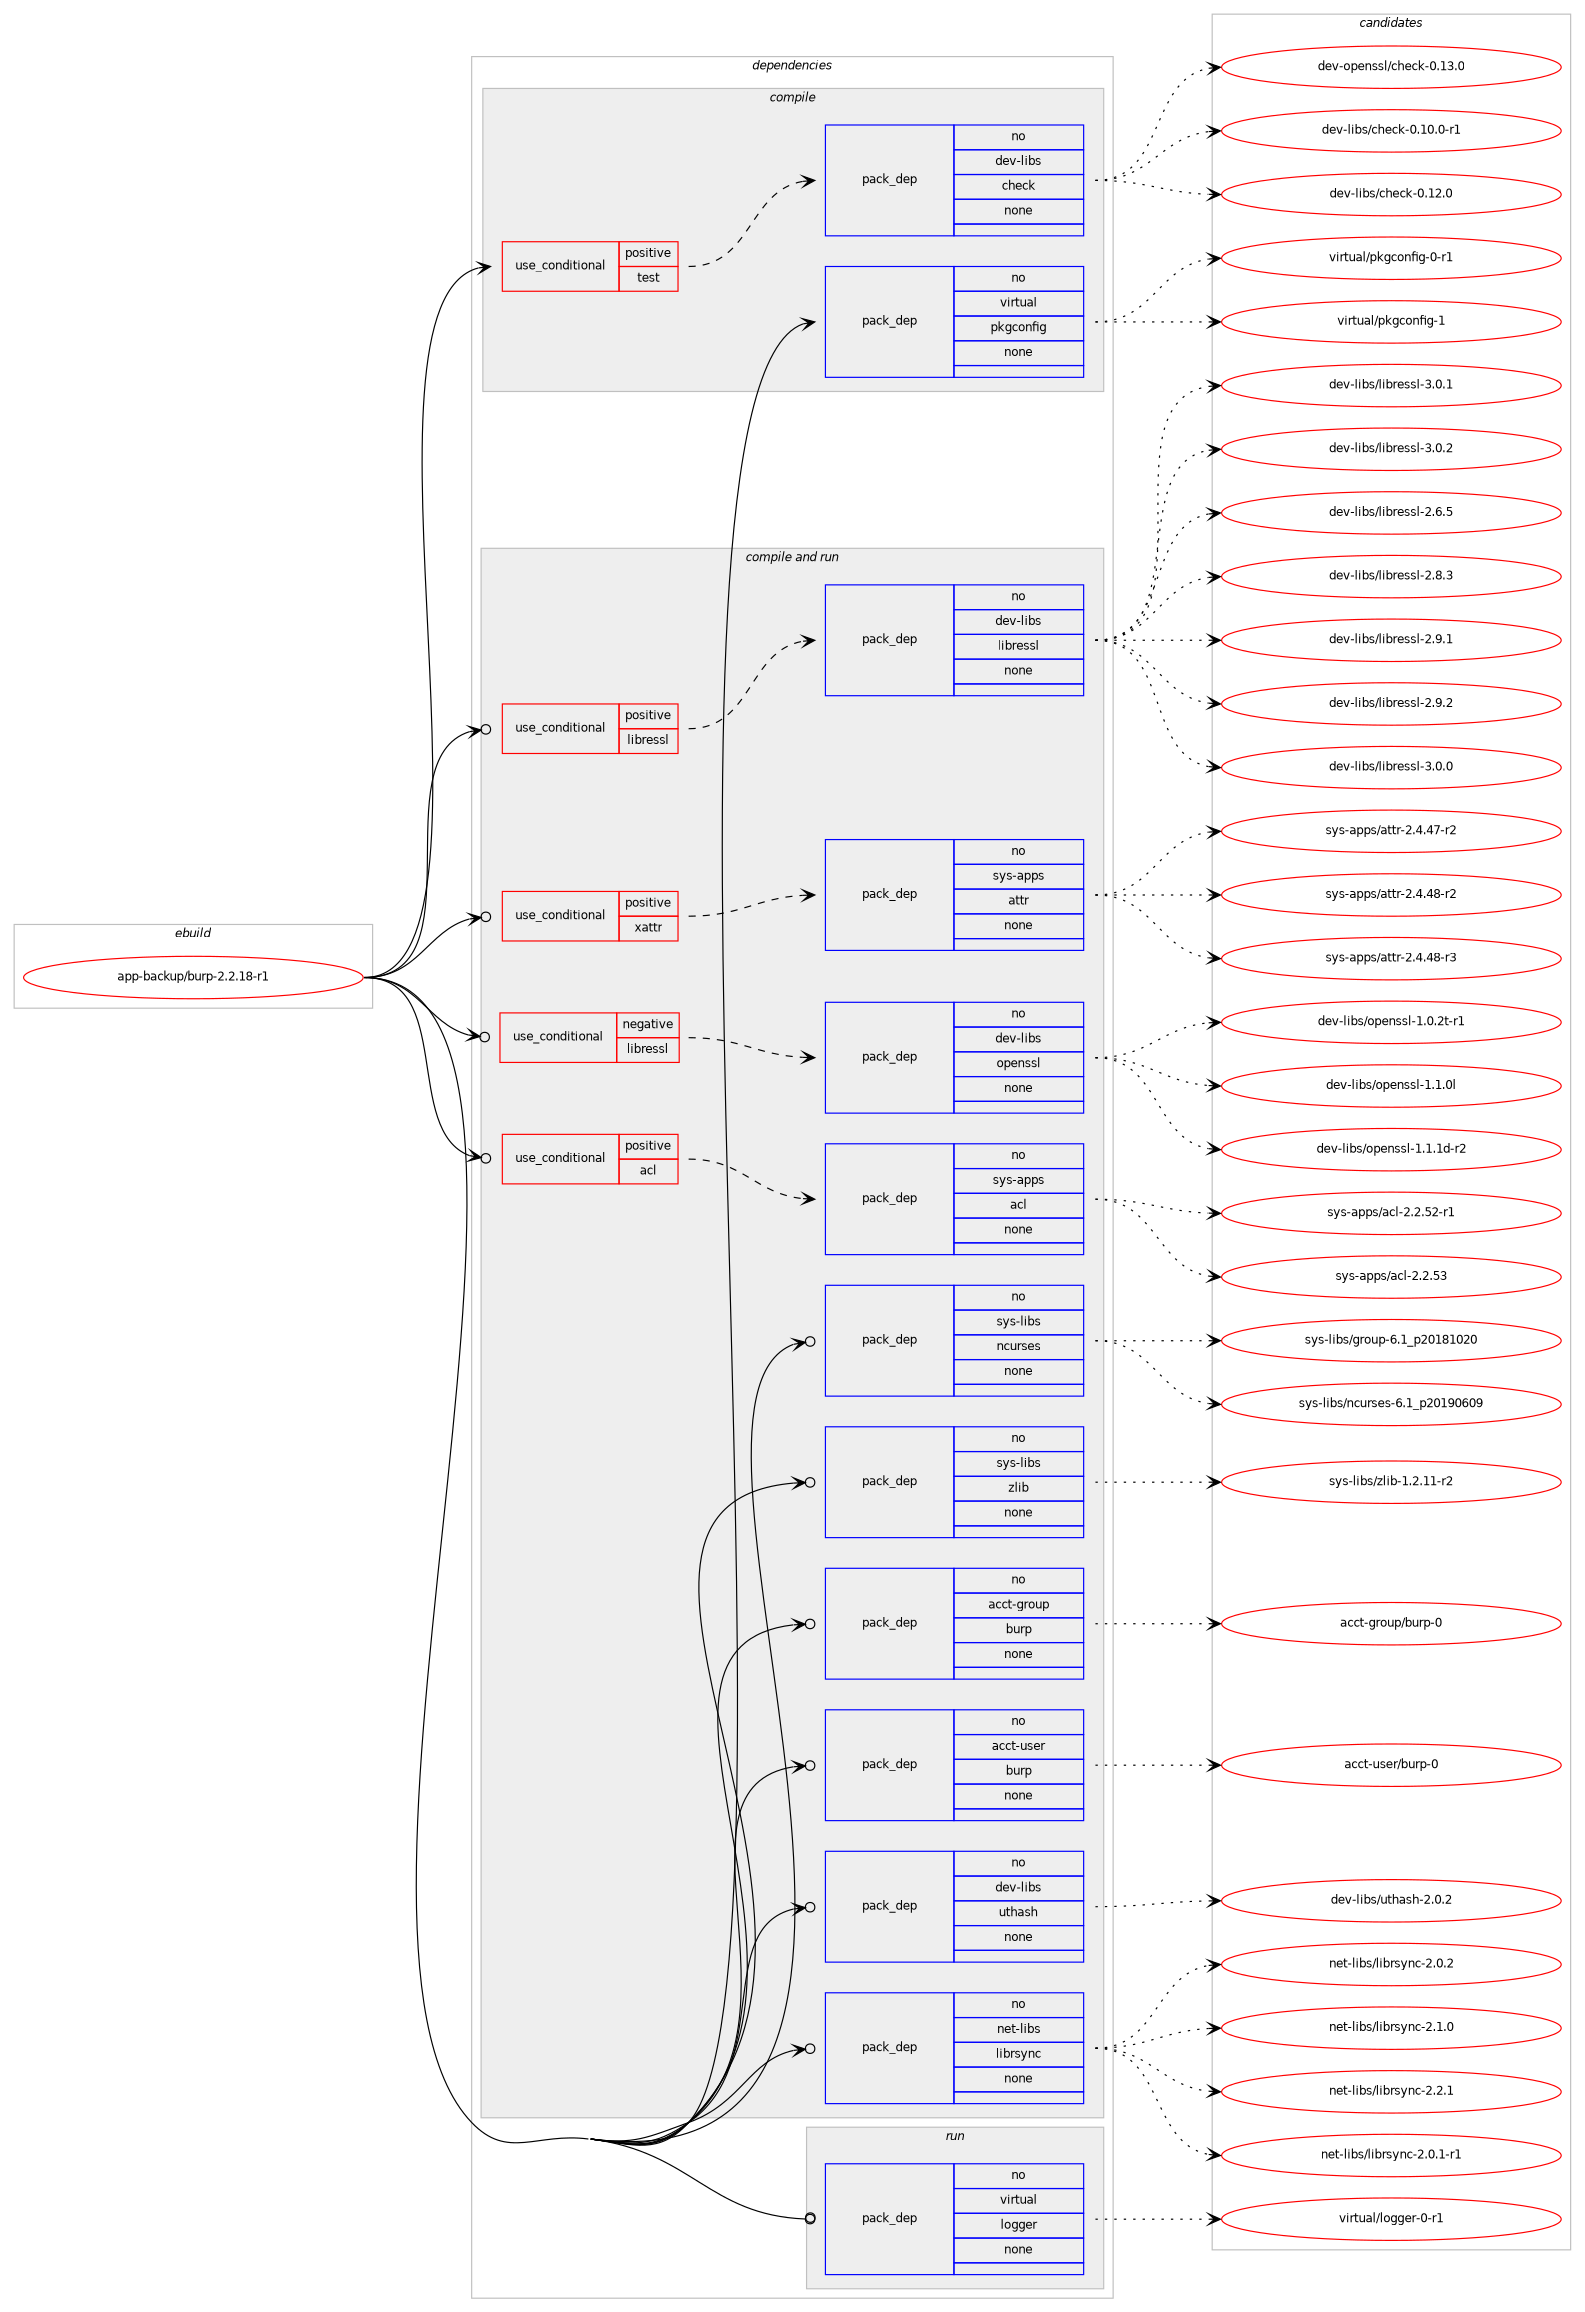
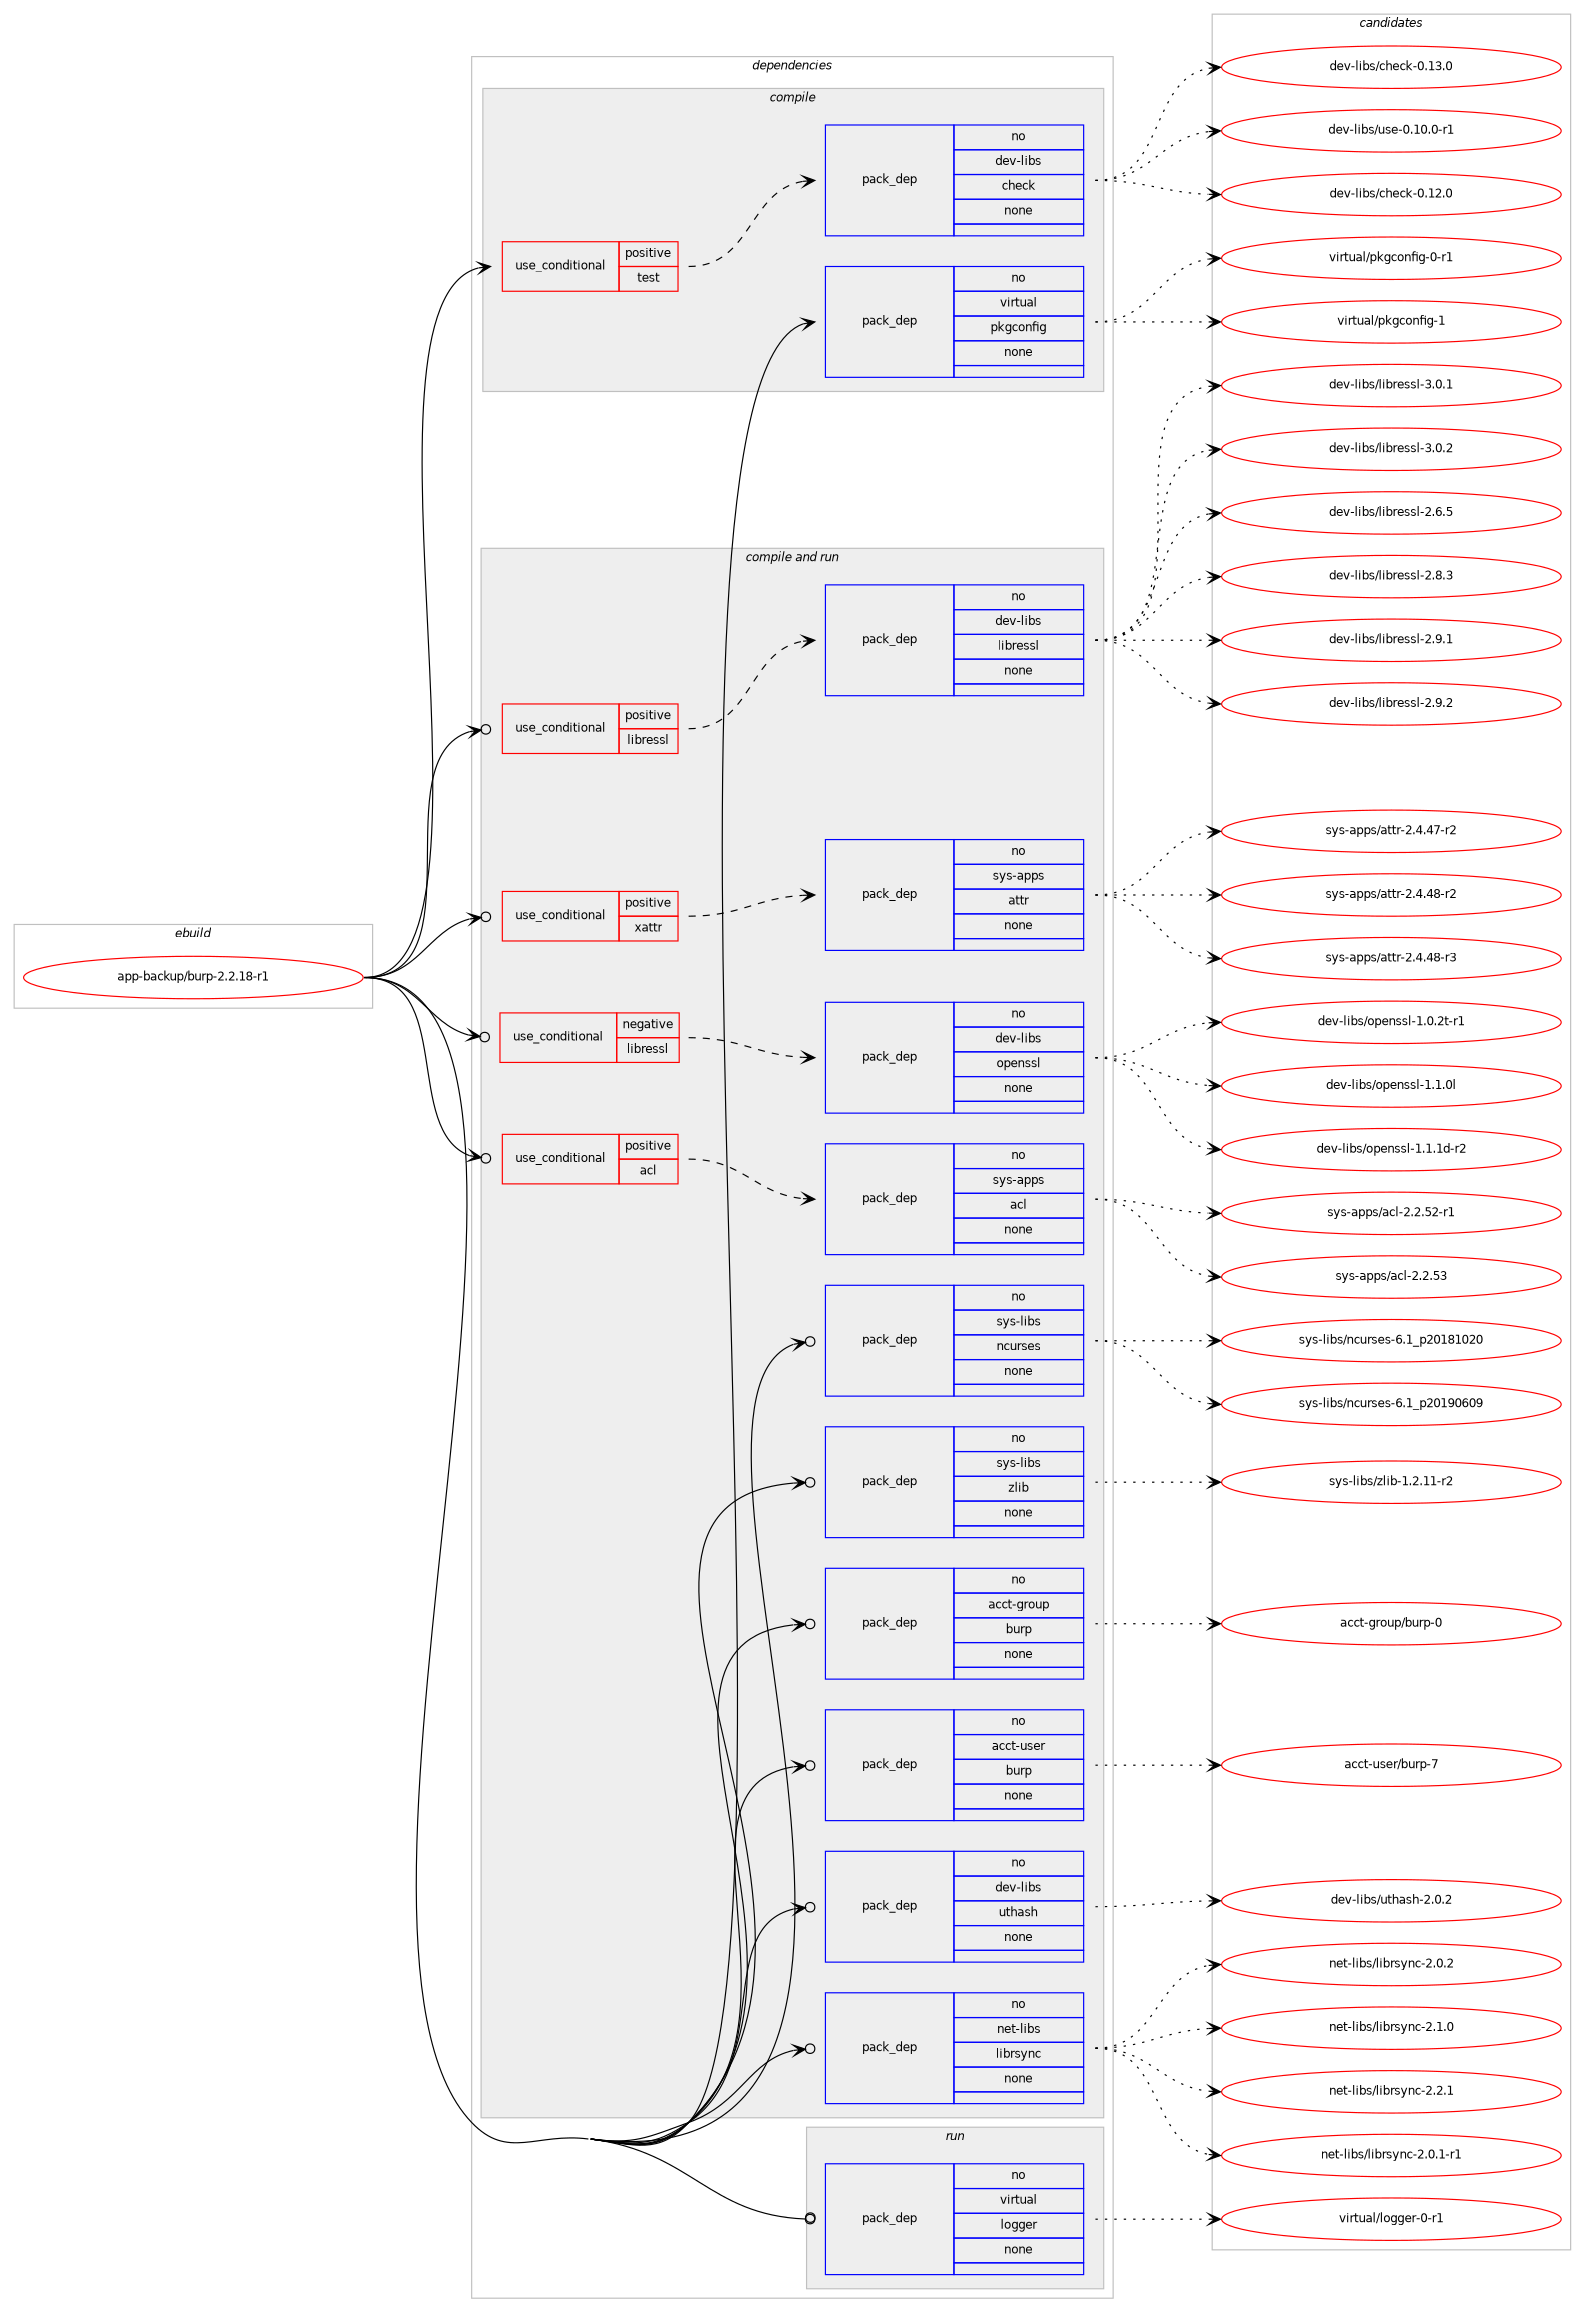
node "dev-openssl/check-0.13.0": label "dev-openssl/check-0.13.0" -> "dev-libs/check-0.13.0"
node "dev-libs/check-0.10.0-r1": label "dev-libs/check-0.10.0-r1" -> "dev-libs/use-0.10.0-r1"
node "dev-libs/libressl-3.0.0": removed
node "sys-libs/group-6.1_p20181020": label "sys-libs/group-6.1_p20181020" -> "sys-libs/ncurses-6.1_p20181020"
node "acct-user/burp-0": label "acct-user/burp-0" -> "acct-user/burp-7"
